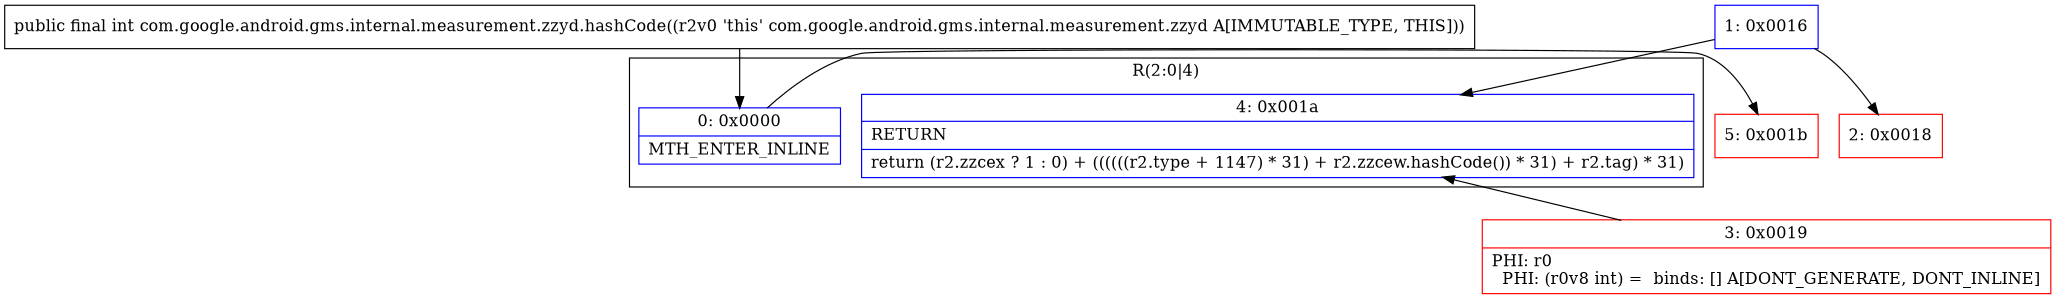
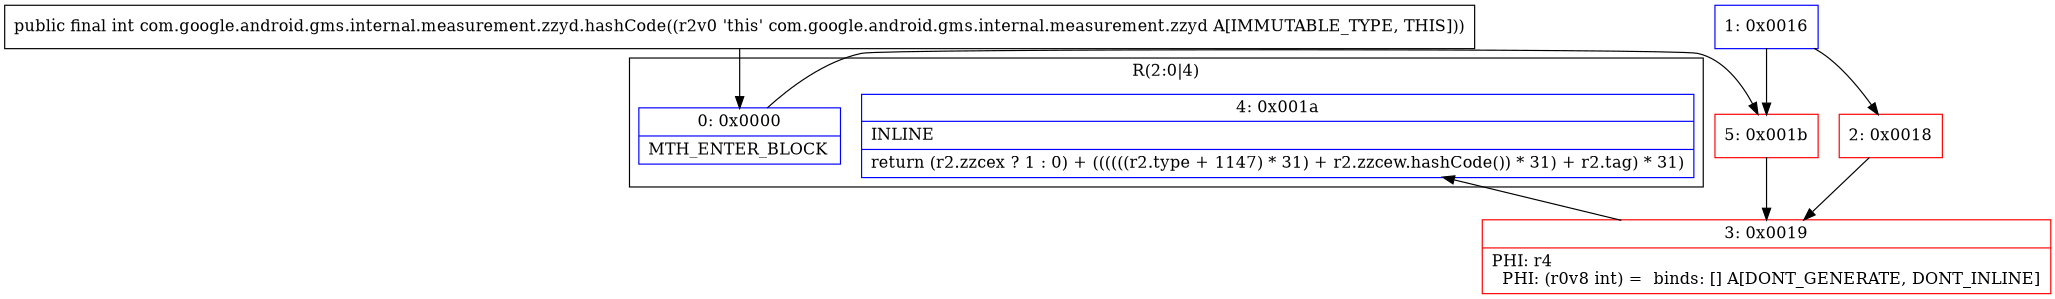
edge "1: 0x0016" -> "4: 0x001a": now "1: 0x0016" -> "5: 0x001b"
node "4: 0x001a": text "RETURN" -> "INLINE"
node "0: 0x0000": text "MTH_ENTER_INLINE" -> "MTH_ENTER_BLOCK"
edge "5: 0x001b" -> "3: 0x0019": added
edge "2: 0x0018" -> "3: 0x0019": added
node "3: 0x0019": text "PHI: r0" -> "PHI: r4"
